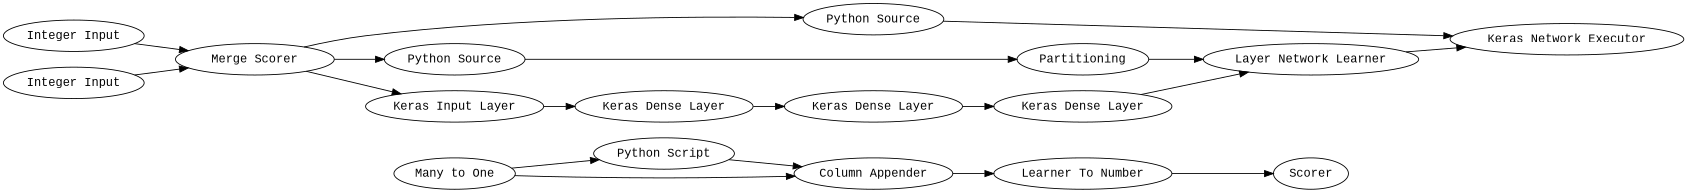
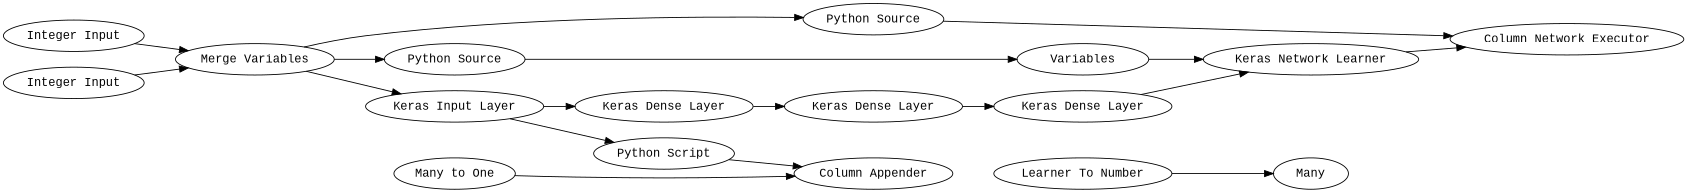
node "Keras Network Executor": label "Keras Network Executor" -> "Column Network Executor"
node "Merge Scorer": label "Merge Scorer" -> "Merge Variables"
node "Partitioning": label "Partitioning" -> "Variables"
node "Layer Network Learner": label "Layer Network Learner" -> "Keras Network Learner"
edge "Many to One" -> "Python Script": now "Keras Input Layer" -> "Python Script"
edge "Column Appender" -> "Learner To Number": removed
node "Scorer": label "Scorer" -> "Many"
